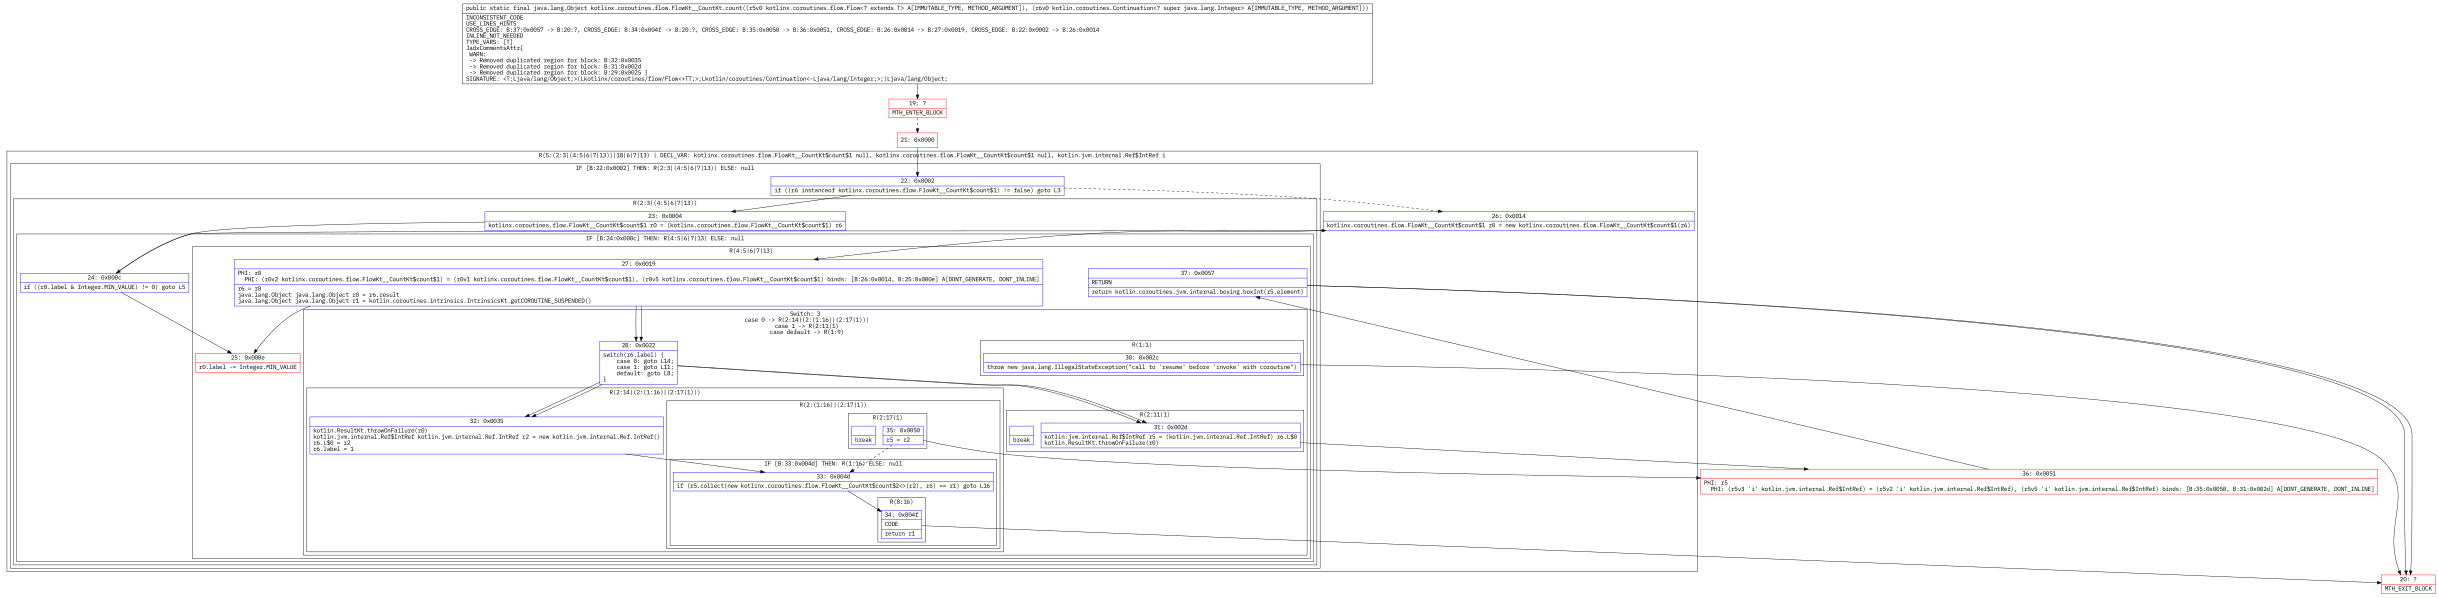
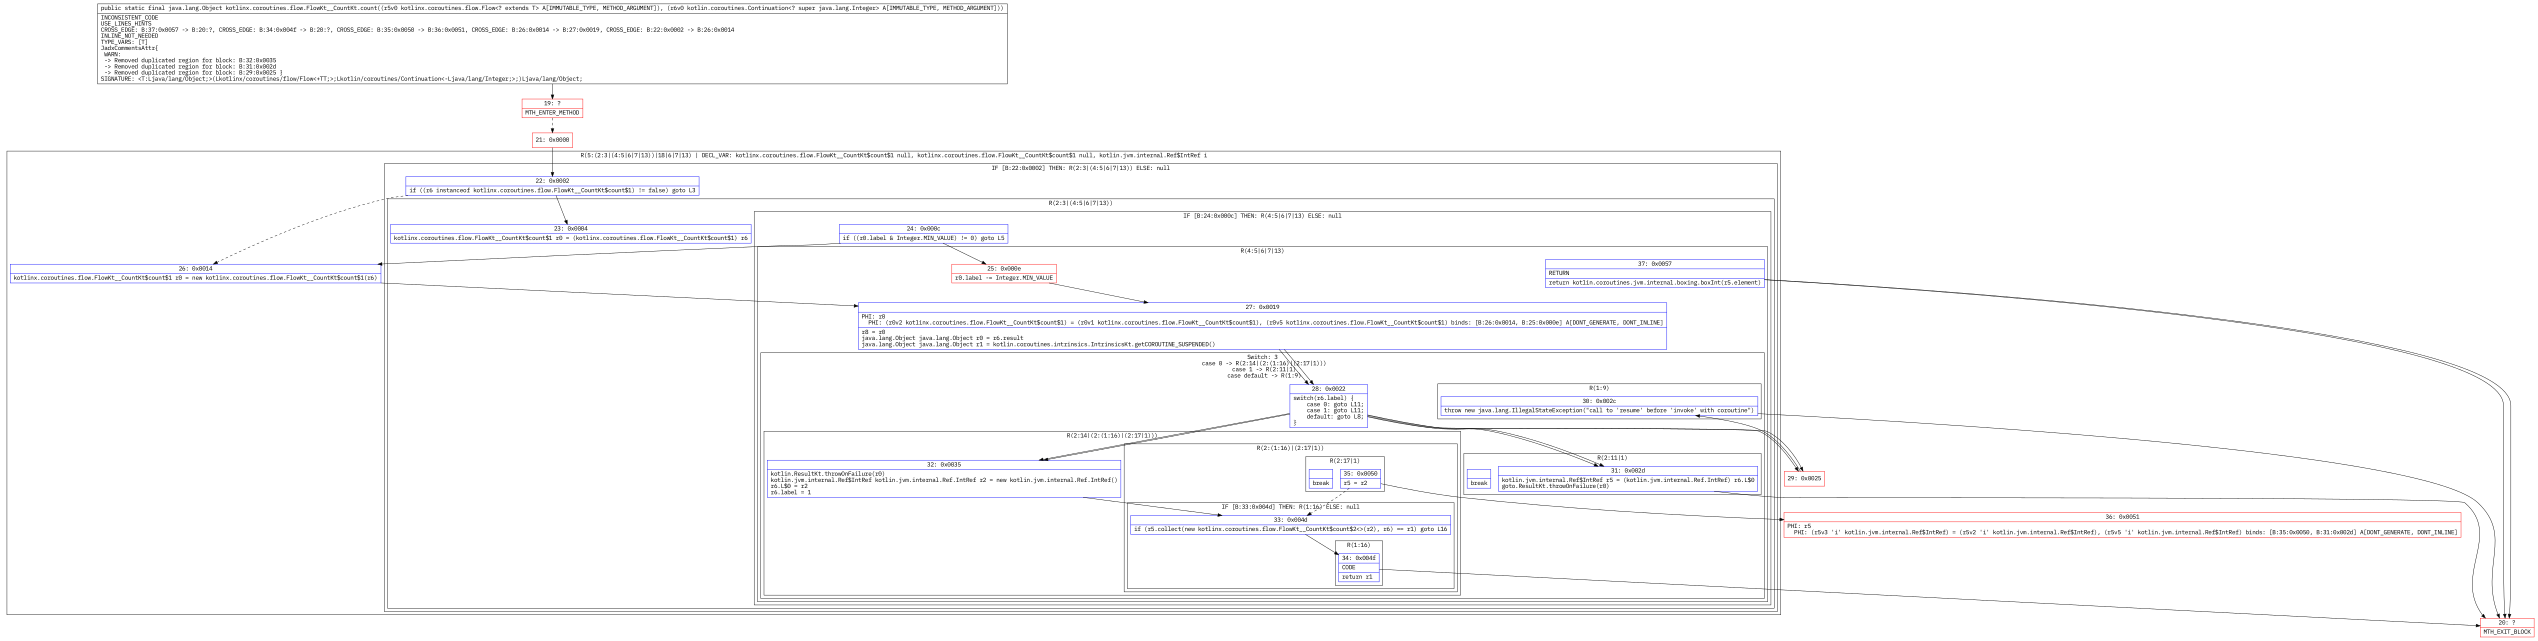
node "19: ?": text "MTH_ENTER_BLOCK" -> "MTH_ENTER_METHOD"
edge "23: 0x0004" -> "24: 0x000c": removed
node "27: 0x0019": text "r6 = r0" -> "r8 = r0"
edge "27: 0x0019" -> "25: 0x000e": reversed
cluster "R(1:1)": label "R(1:1)" -> "R(1:9)"
node "28: 0x0022": text "case 0: goto L14;" -> "case 0: goto L11;"
edge "36: 0x0051" -> "37: 0x0057": removed
node "31: 0x002d": text "kotlin.ResultKt.throwOnFailure(r0)" -> "goto.ResultKt.throwOnFailure(r0)"
edge "31: 0x002d" -> "36: 0x0051": now "31: 0x002d" -> "20: ?"
node "29: 0x0025": added
cluster "R(8:16)": label "R(8:16)" -> "R(1:16)"
